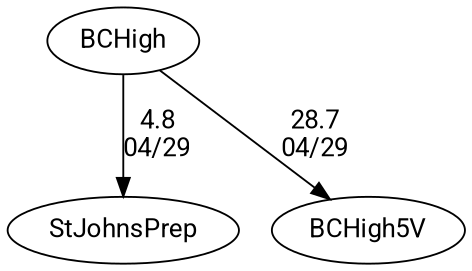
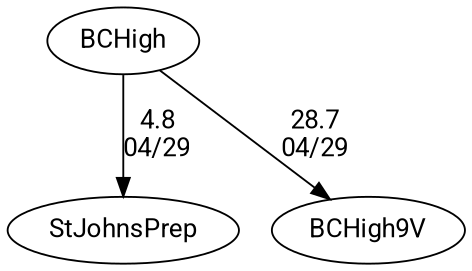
node "BCHigh5V": label "BCHigh5V" -> "BCHigh9V"
